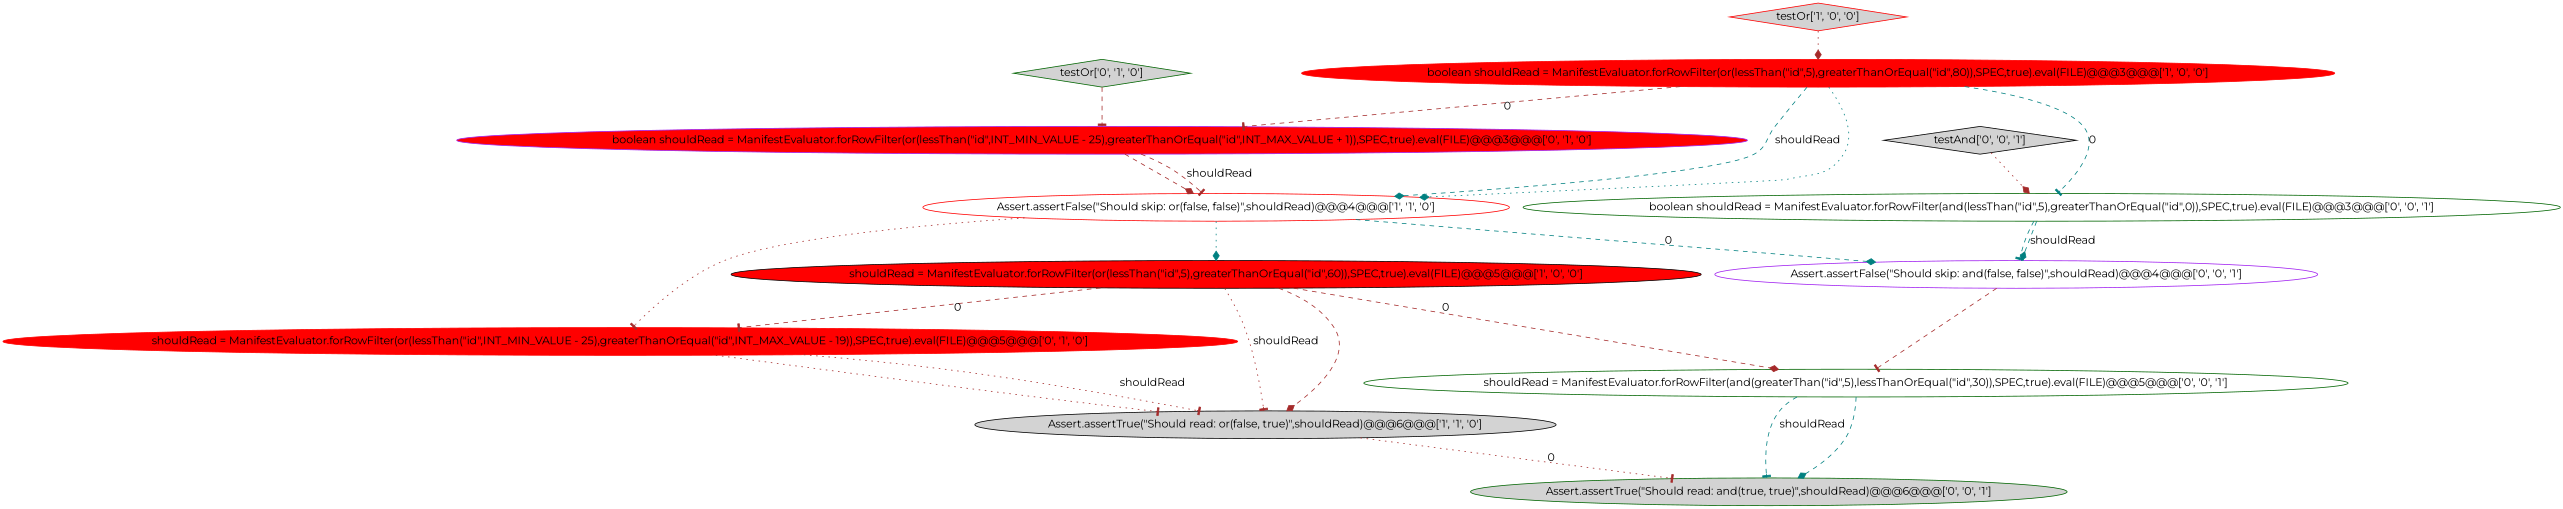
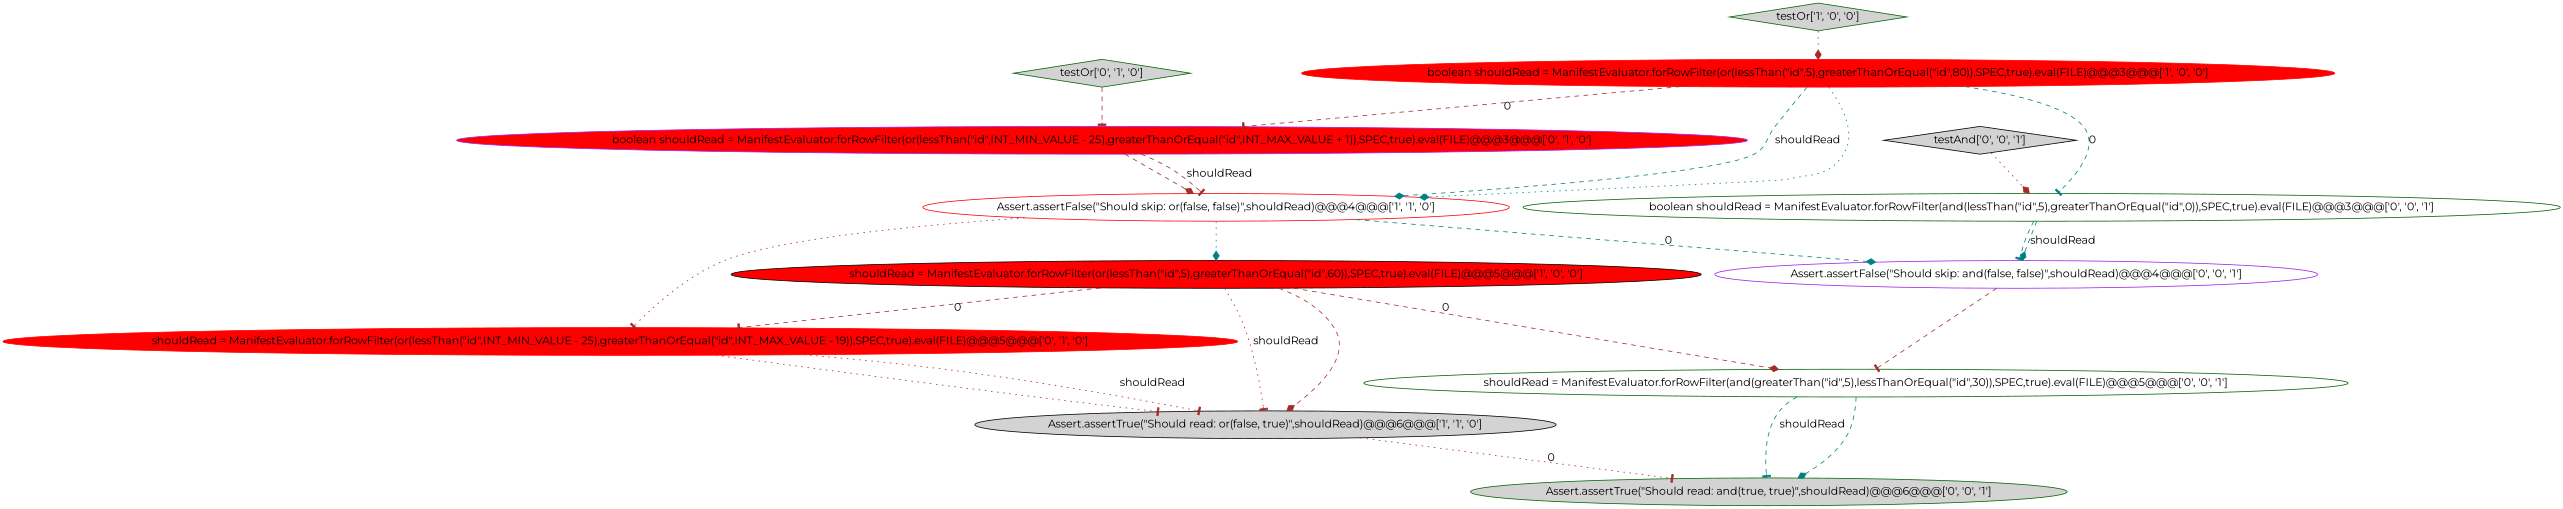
node "testOr['1', '0', '0']": color red -> darkgreen
